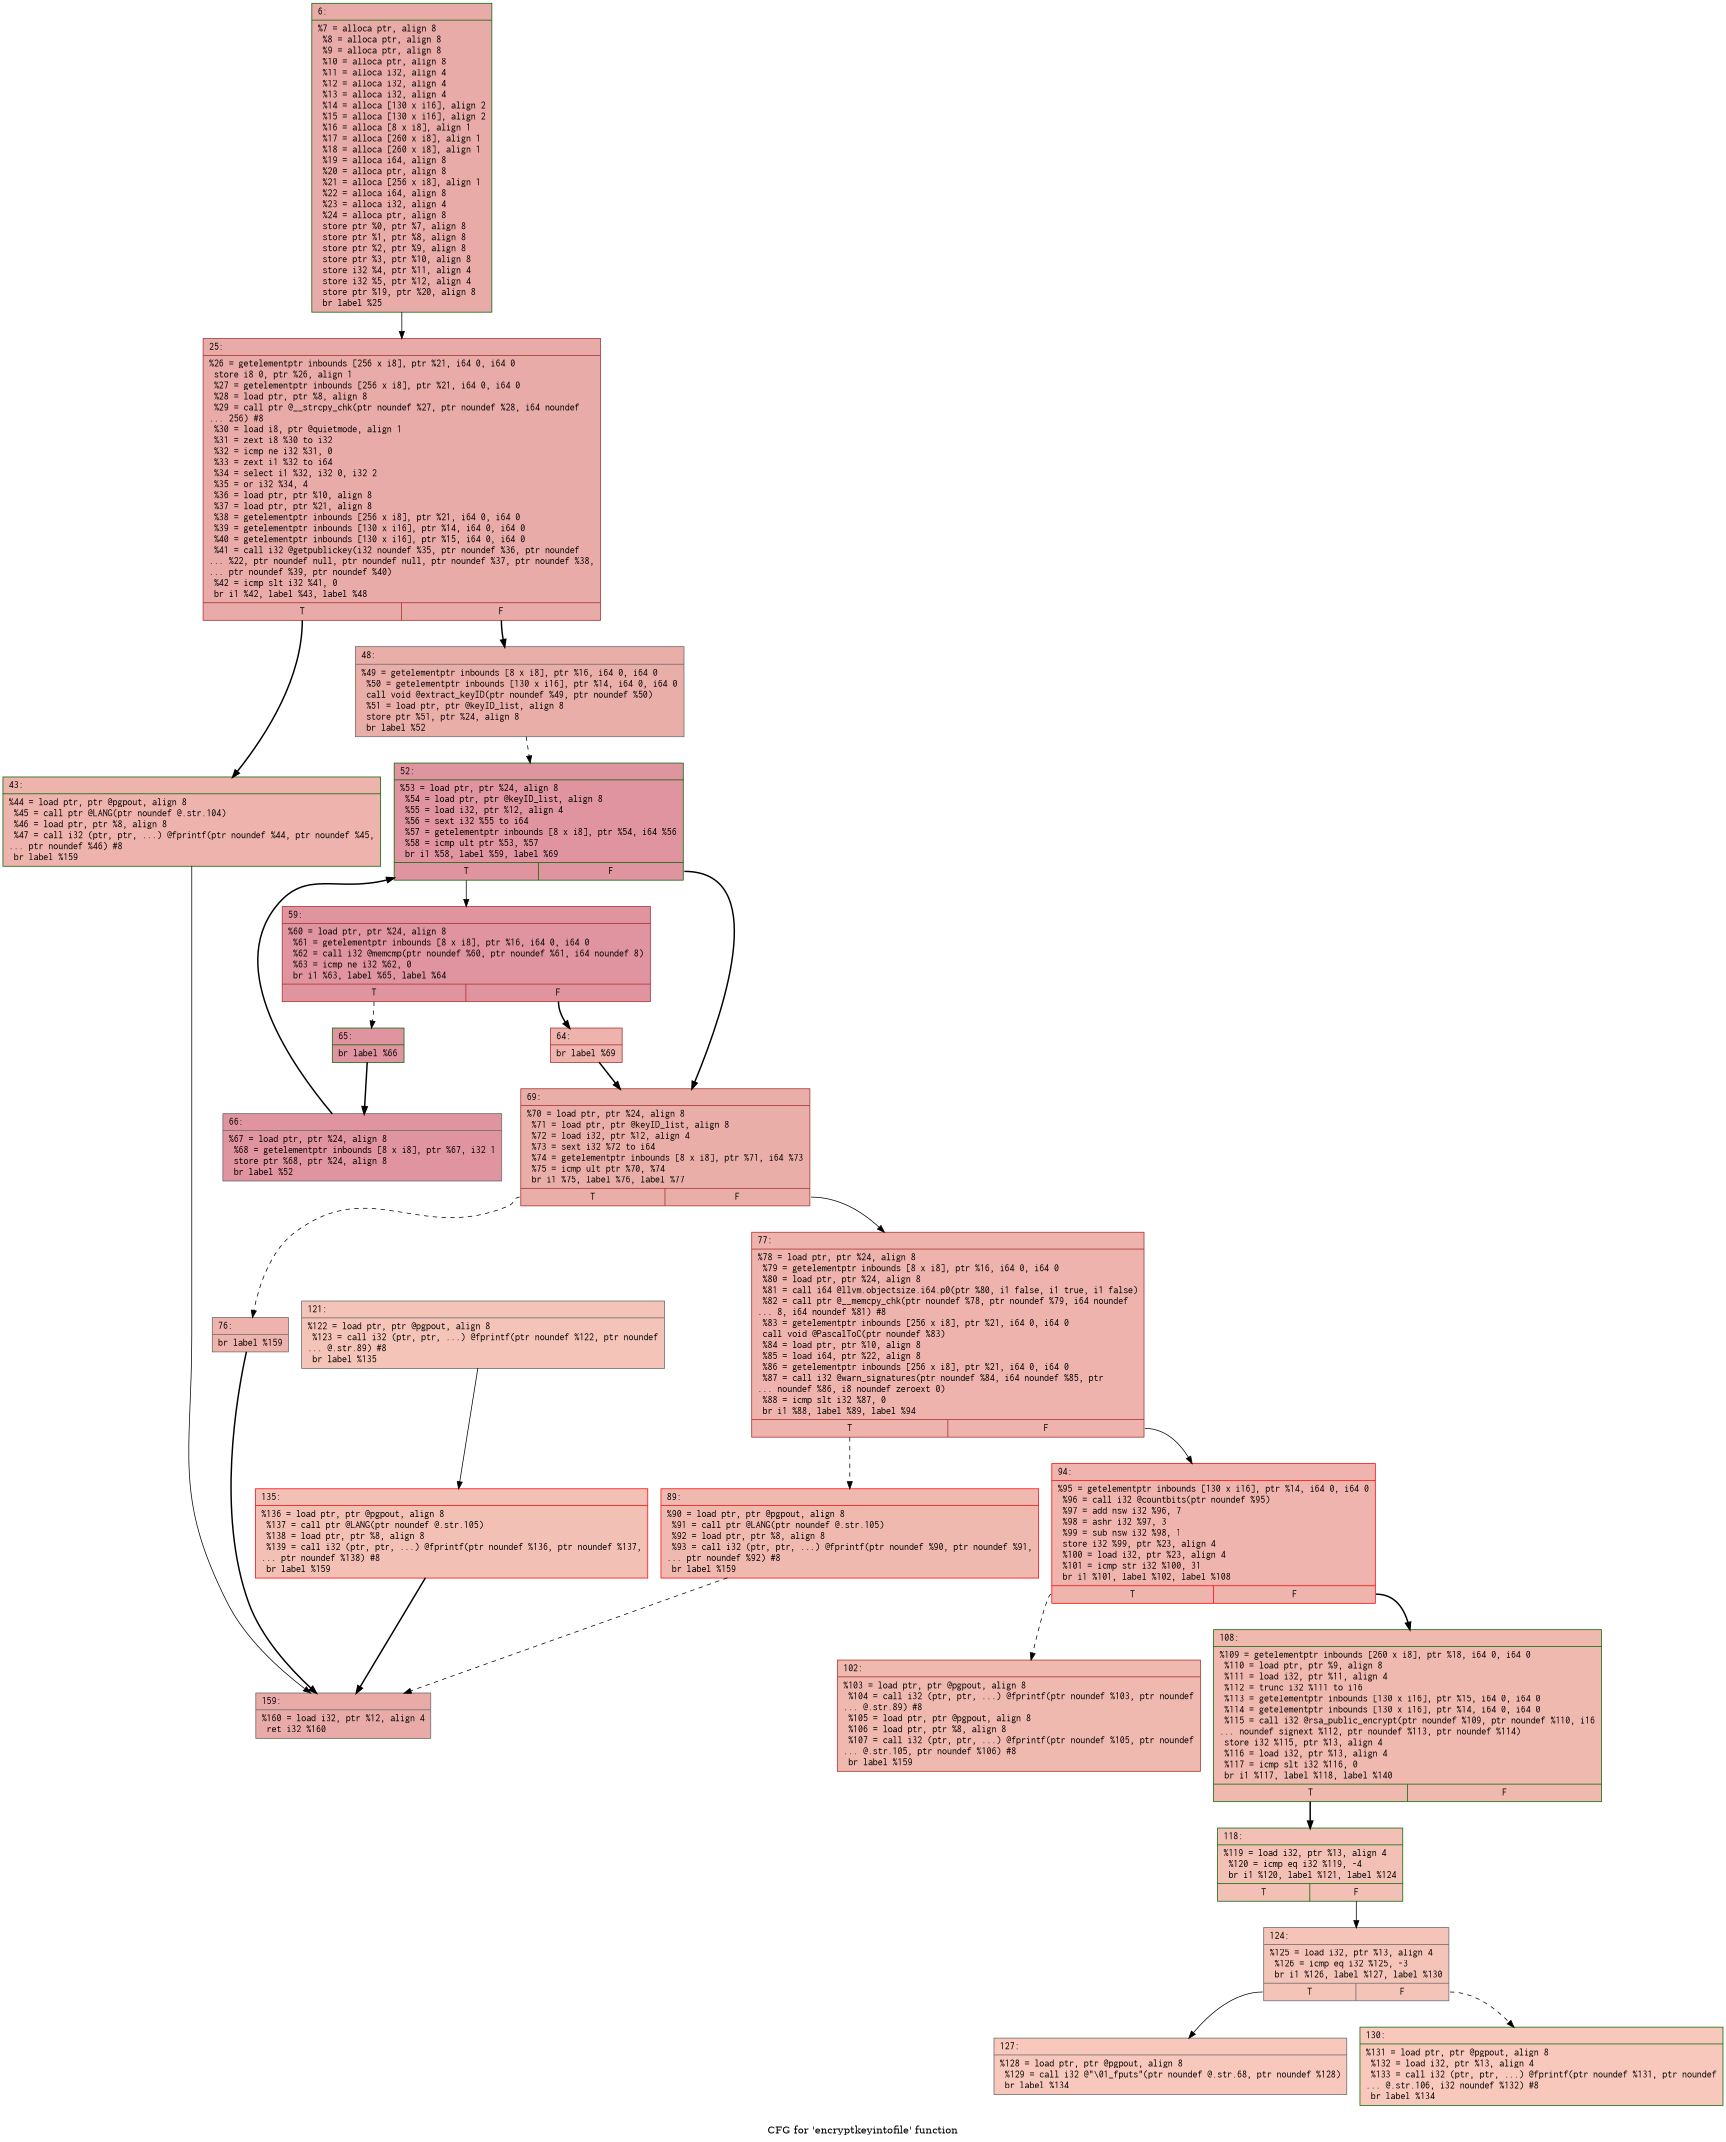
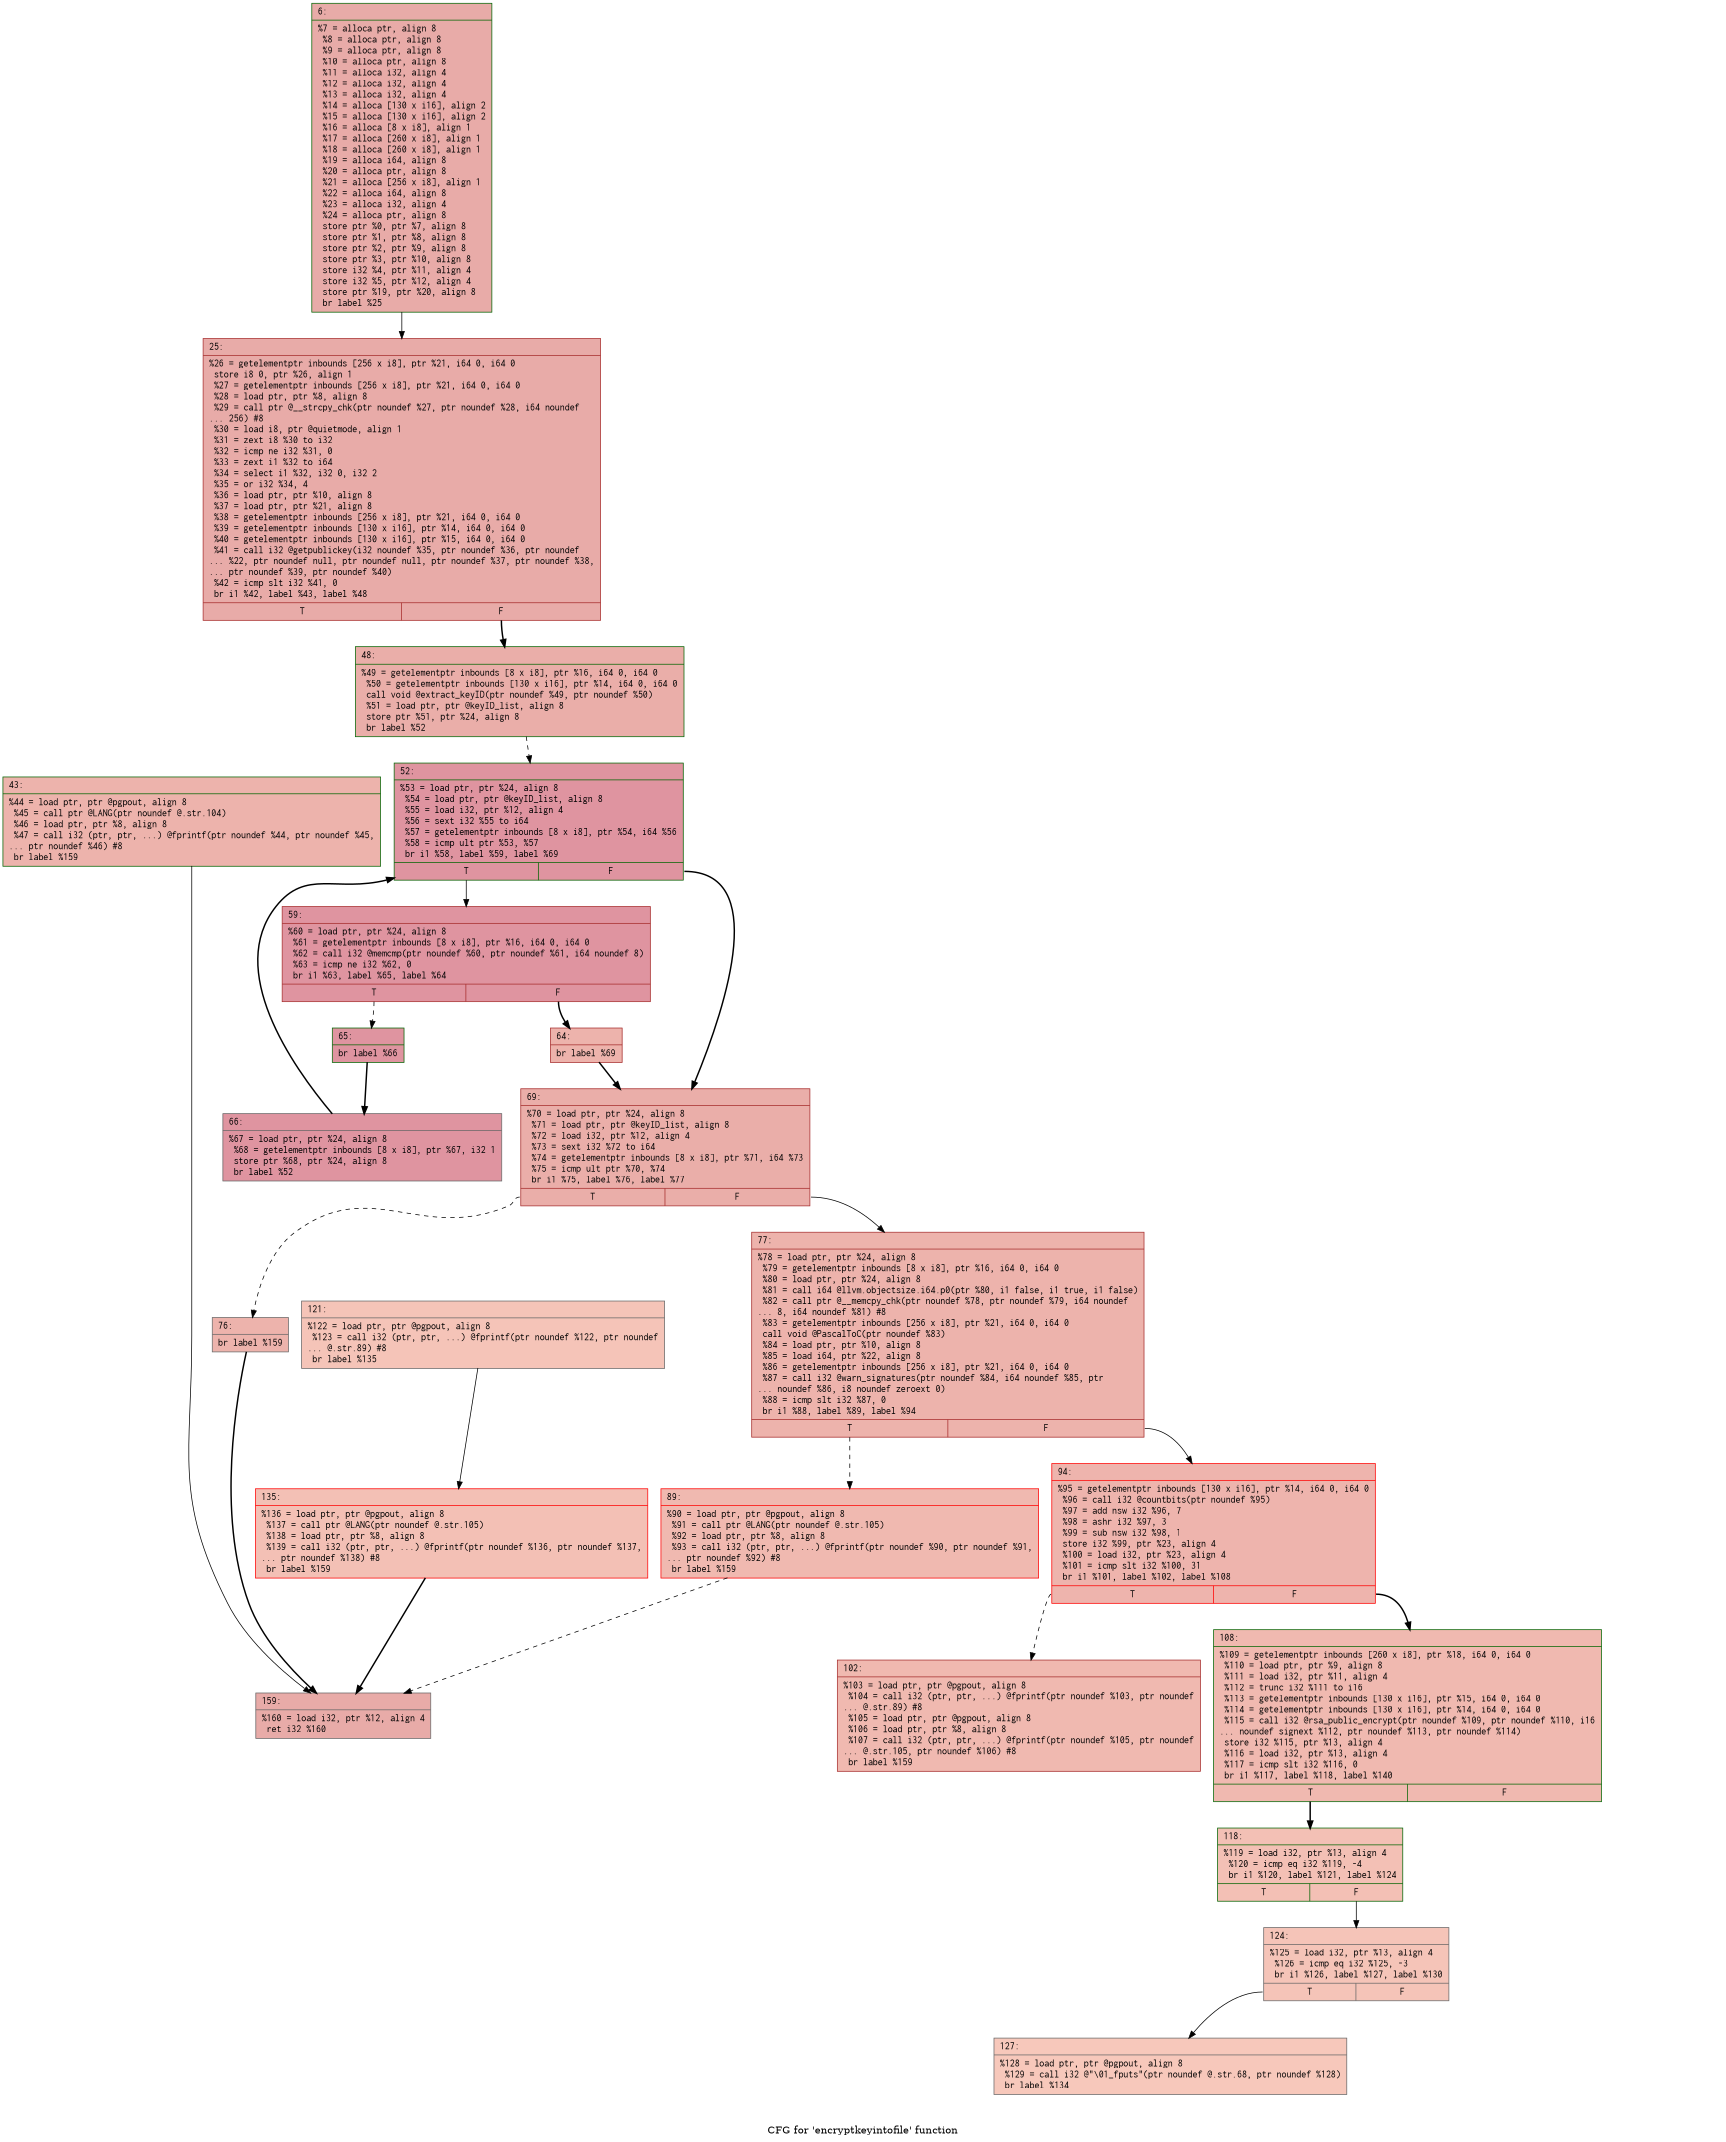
node "48:": color gray40 -> darkgreen
edge "25:" -> "43:": removed
node "94:": text "%101 = icmp str i32 %100, 31" -> "%101 = icmp slt i32 %100, 31"
node "130:": removed
